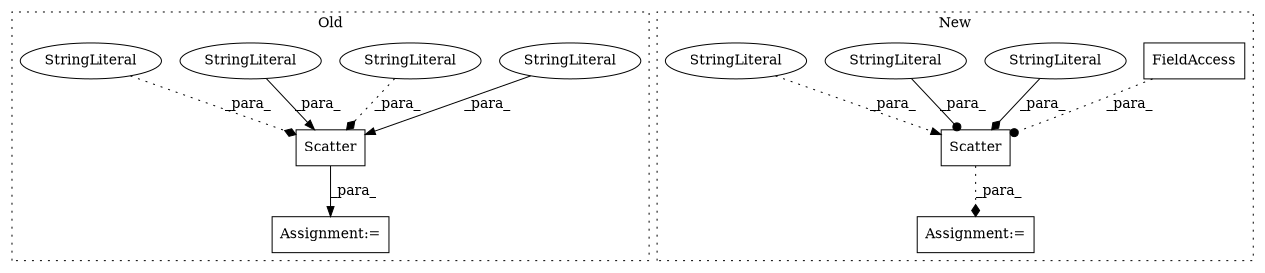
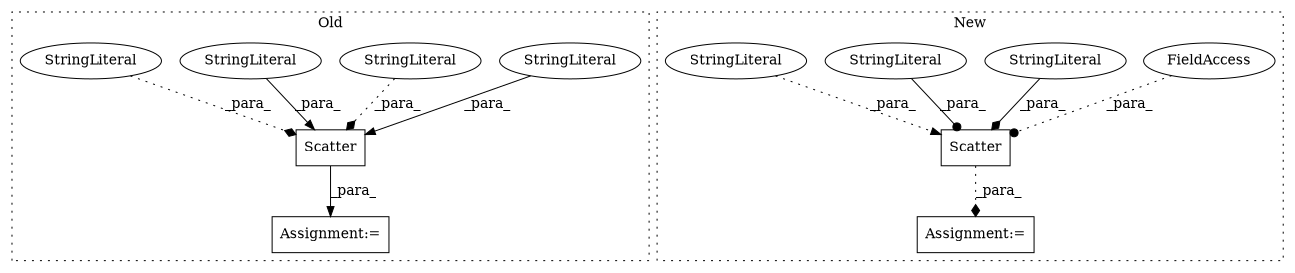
node "FieldAccess": shape box -> ellipse
